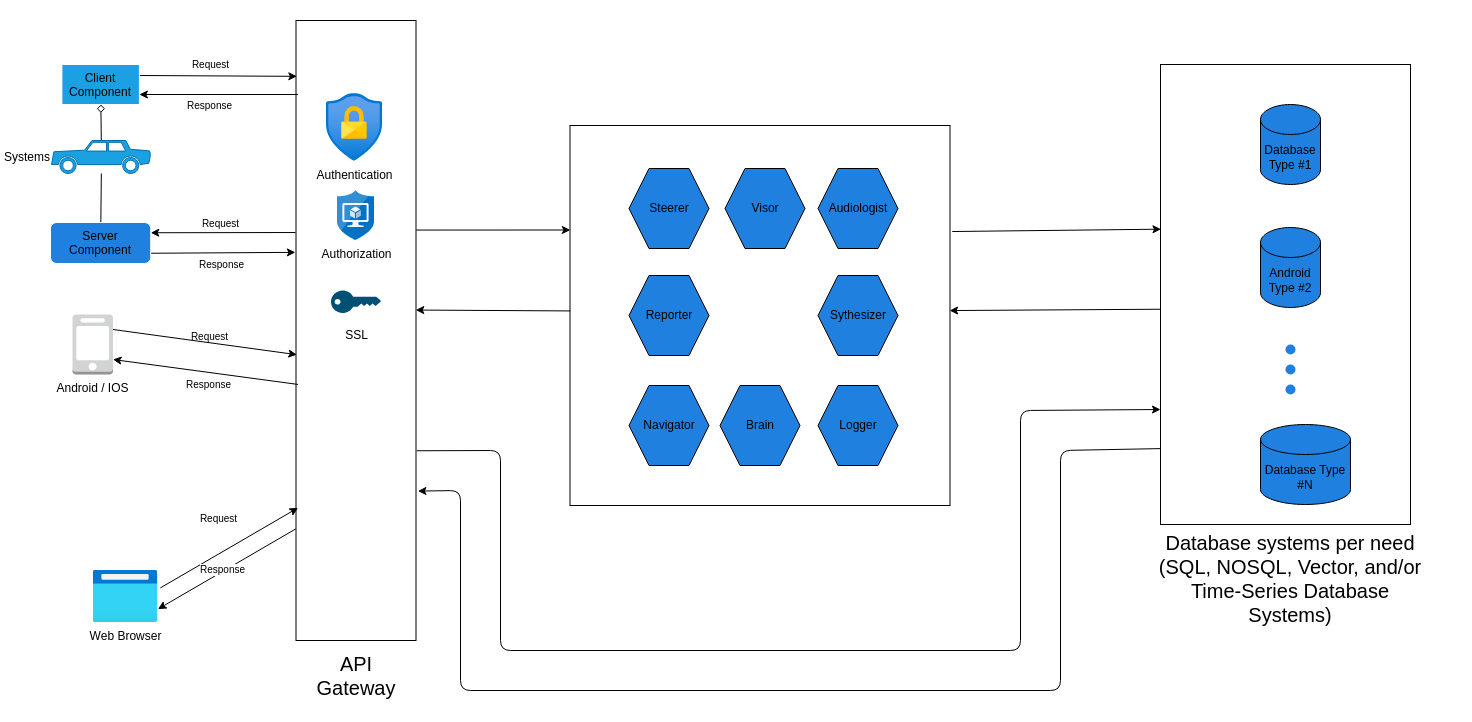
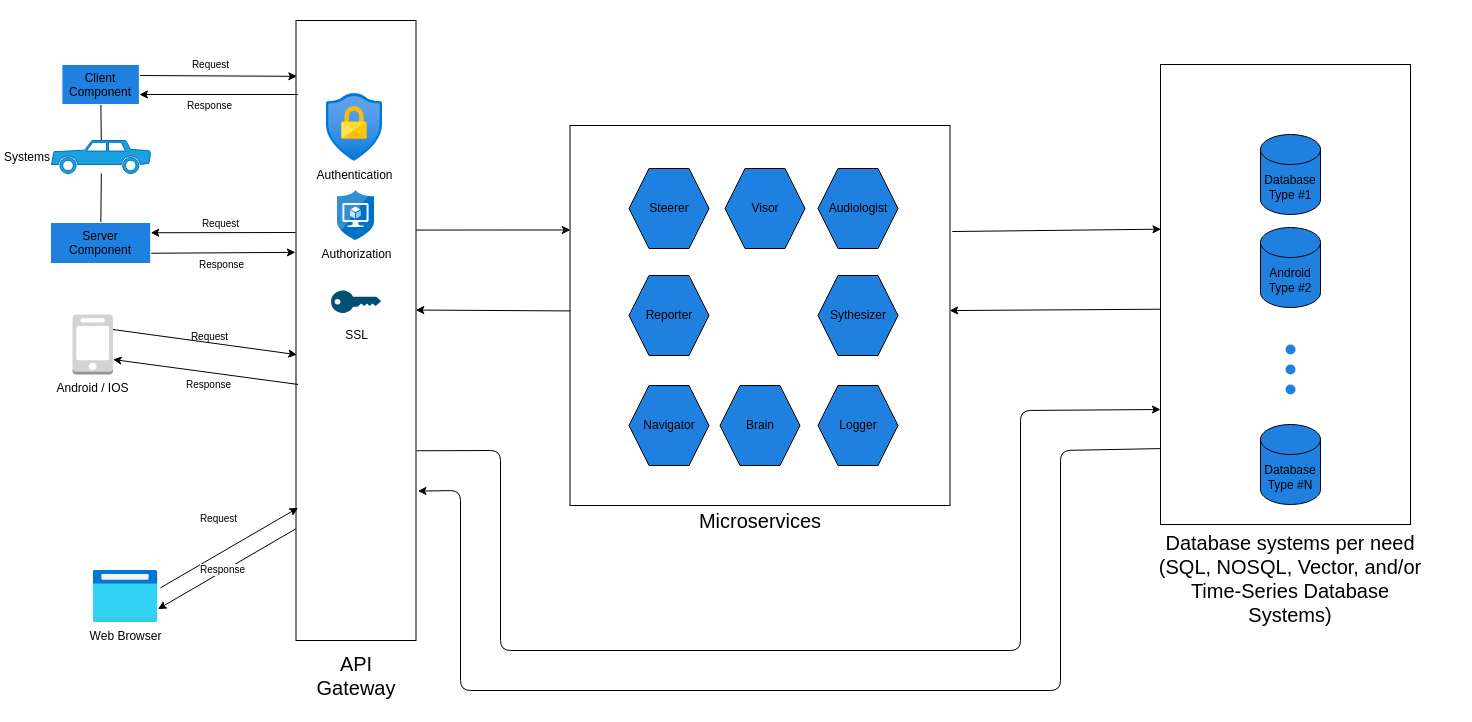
node "Client Component": fillcolor #1ba1e2 -> #1f80e0
edge "Systems" -> "Client Component": arrowhead diamond -> none
node "Database Type #1": moved (1291, 145) -> (1291, 175)
node "Server Component": shape rounded rectangle -> rectangle
node "Database Type #N": size 90x80 -> 60x80
node "Microservices": added
